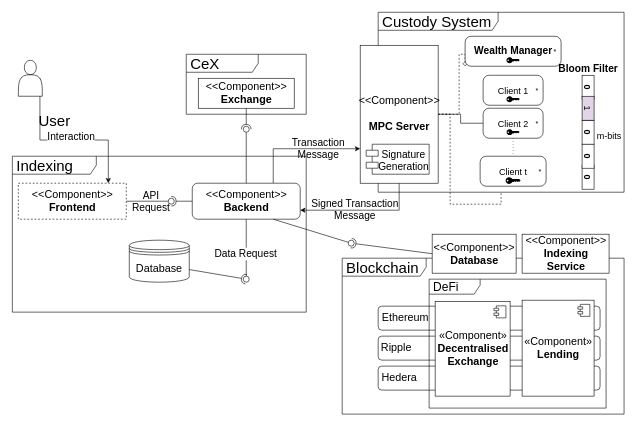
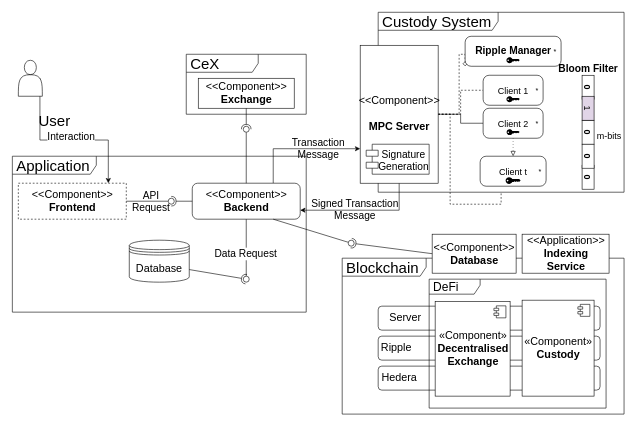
node "Wealth Manager": label "Wealth Manager" -> "Ripple Manager"
edge "Client 1" -- "<<Component>> MPC Server": added
edge "Client 2" -- "Client t": arrowhead none -> block
node "Indexing": label "Indexing" -> "Application"
node "<<Component>> Indexing Service": label "<<Component>> Indexing Service" -> "<<Application>> Indexing Service"
node "Ethereum": label "Ethereum" -> "Server"
node "«Component» Lending": label "«Component» Lending" -> "«Component» Custody"
